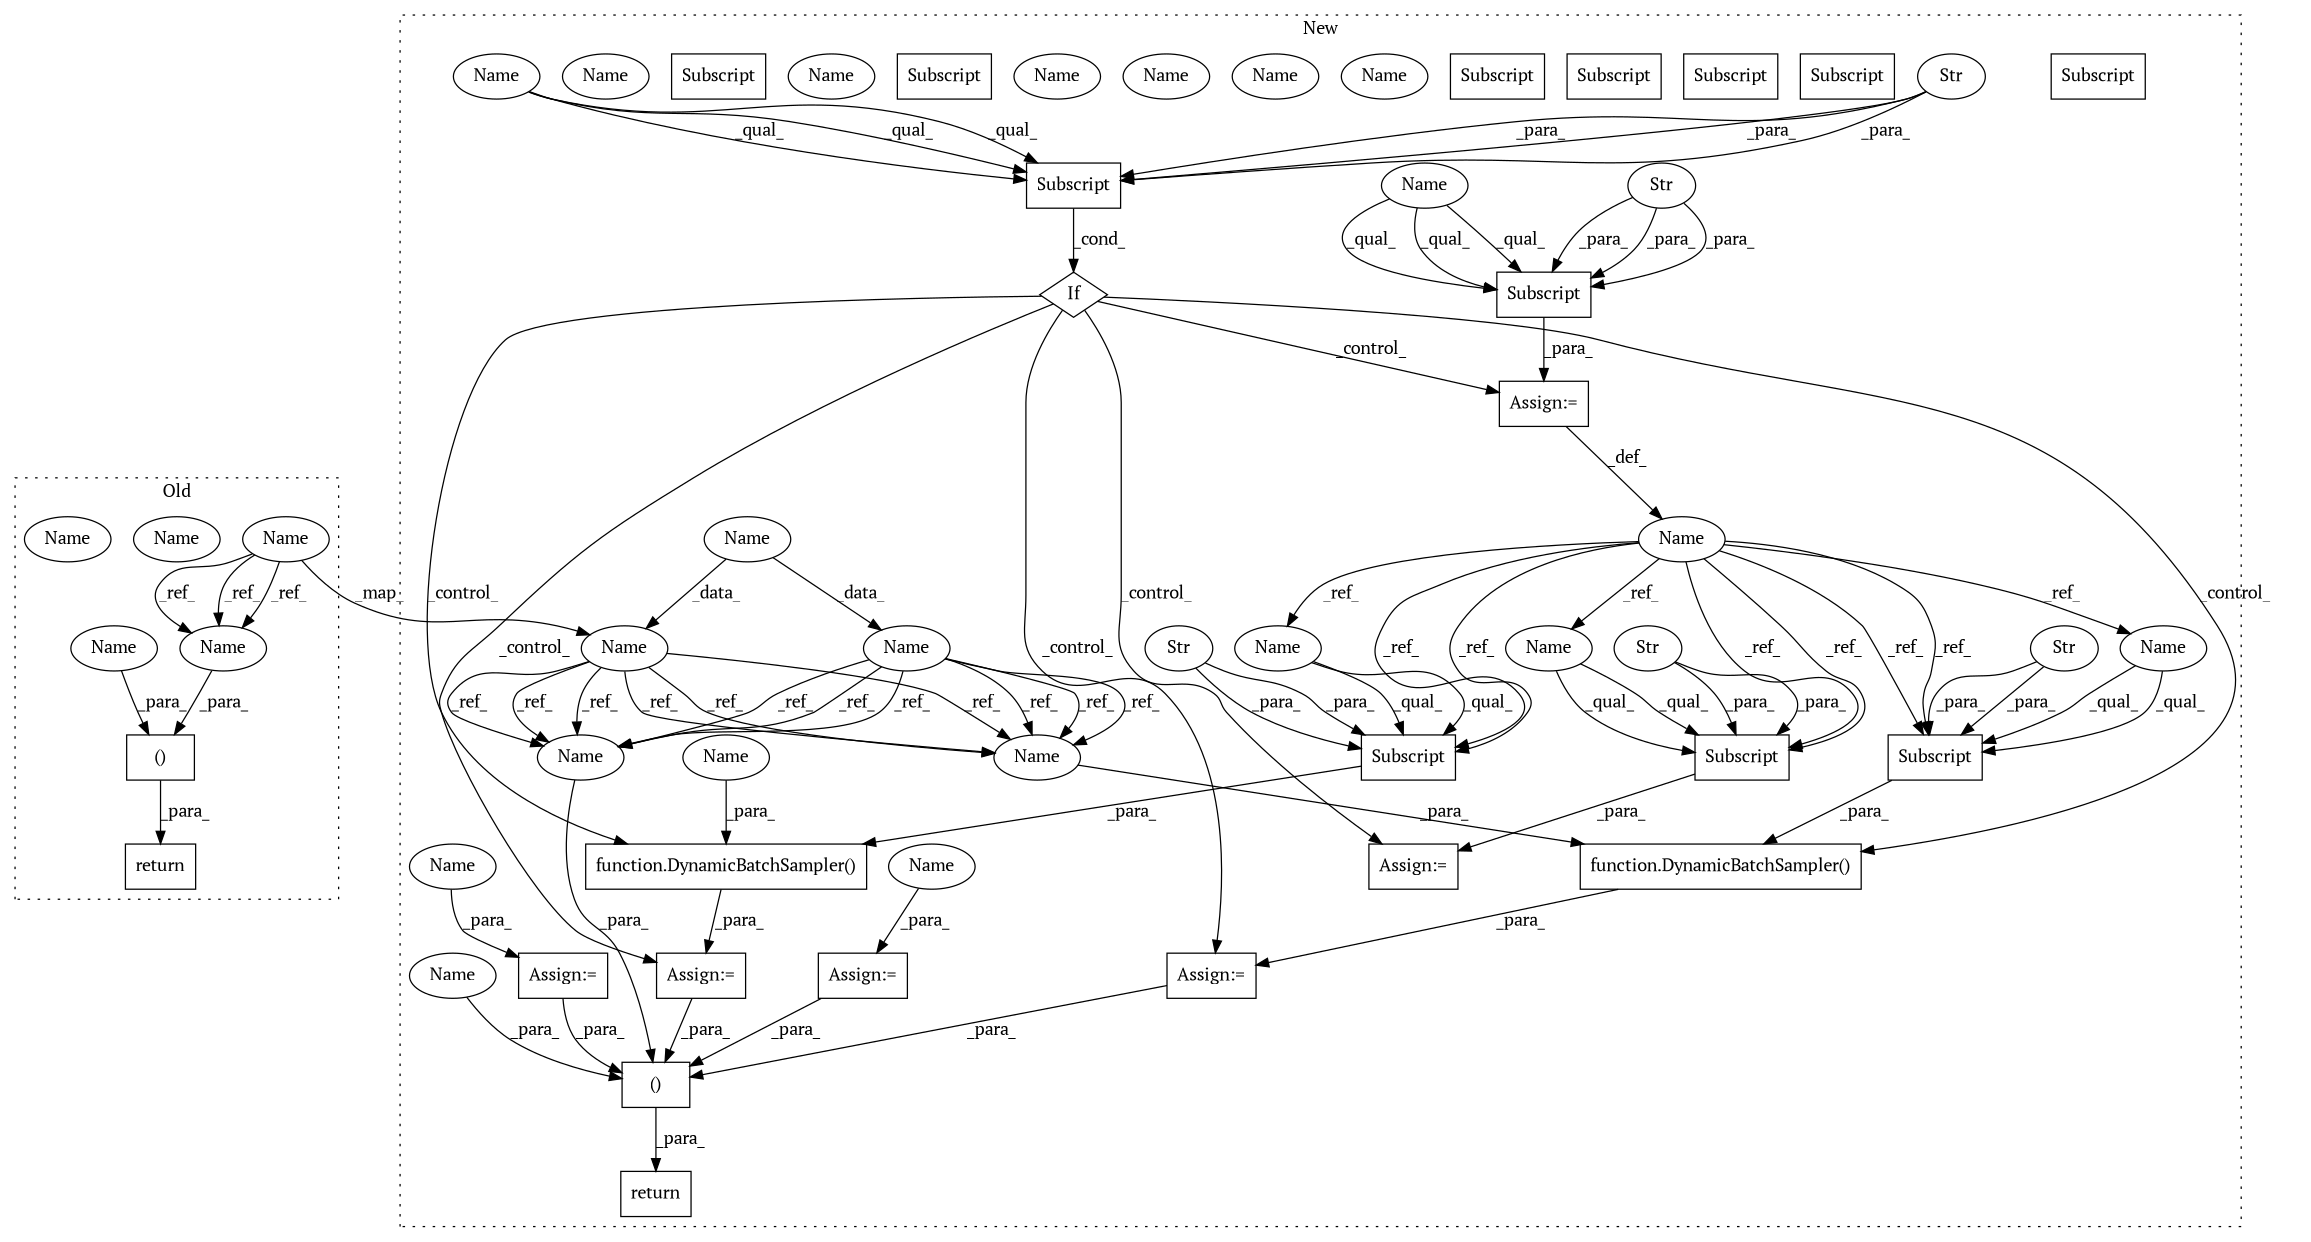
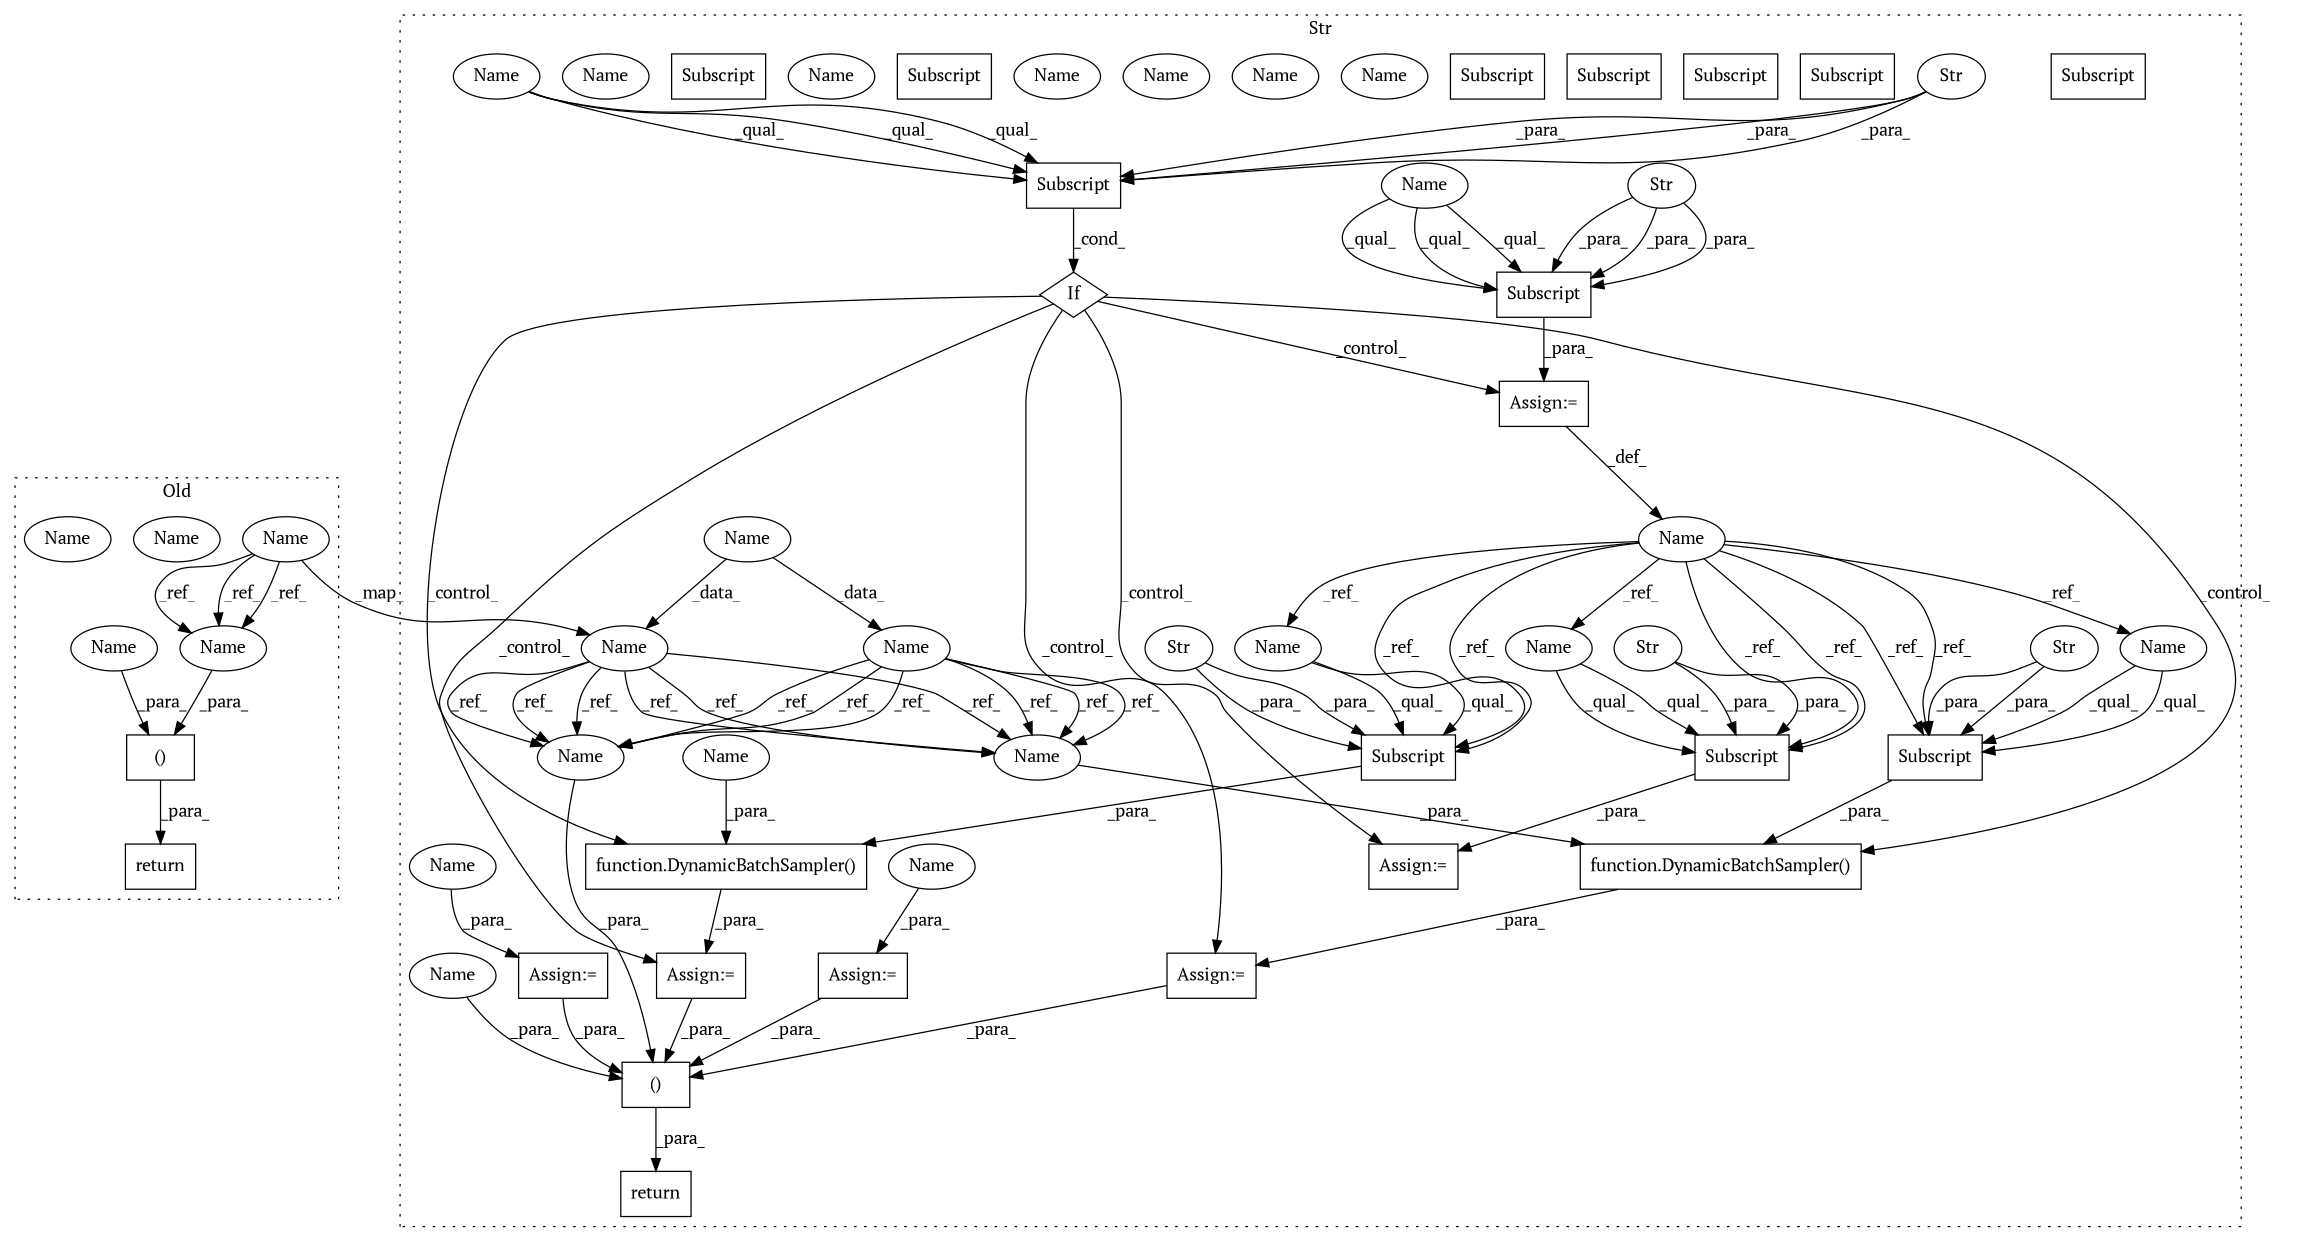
cluster "New": label "New" -> "Str"
